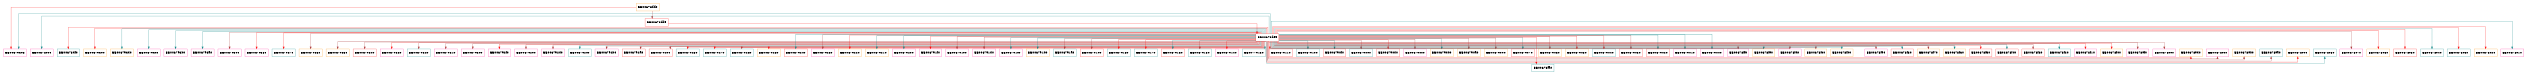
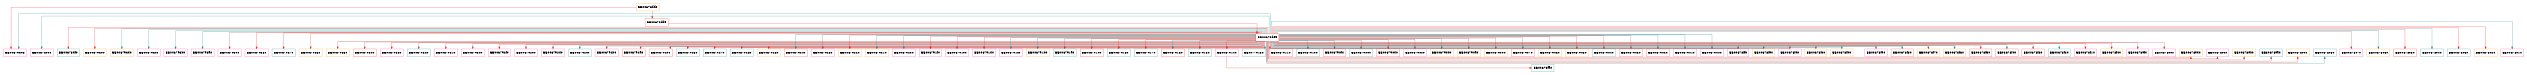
edge "BB00678de9" -> "BB00678e60": color red -> teal
edge "BB00678de9" -> "BB00678fa0": now "BB00679140" -> "BB00678fa0"
